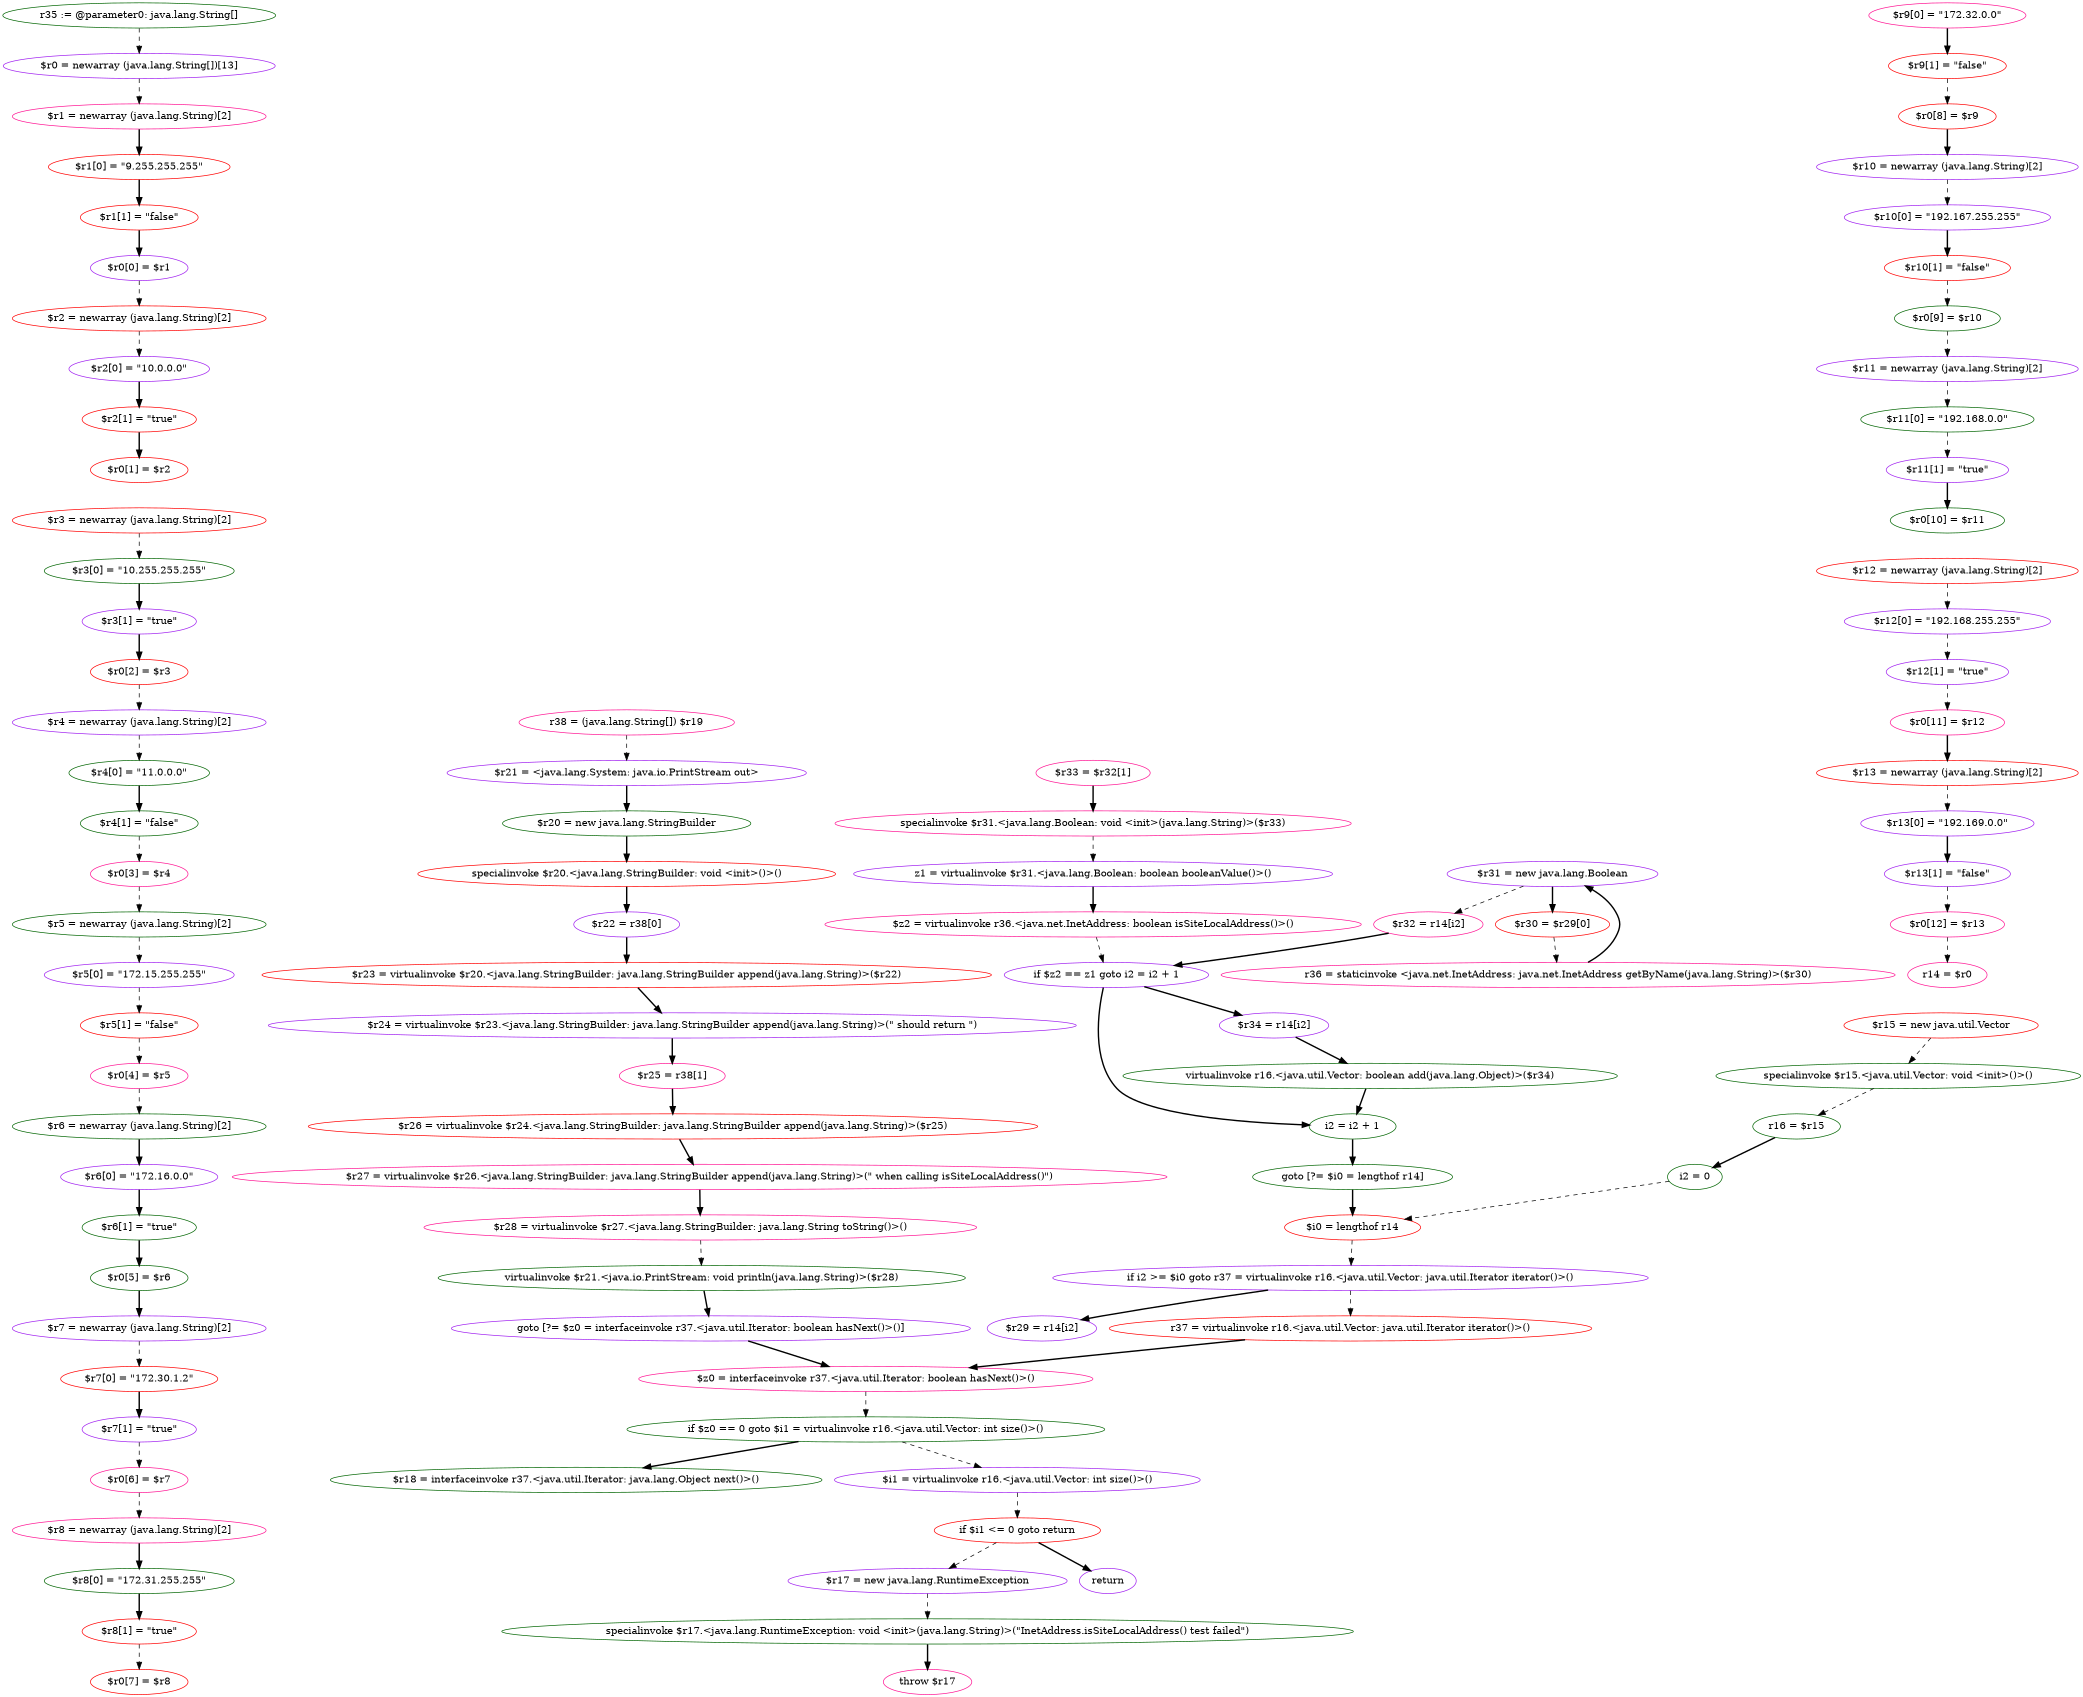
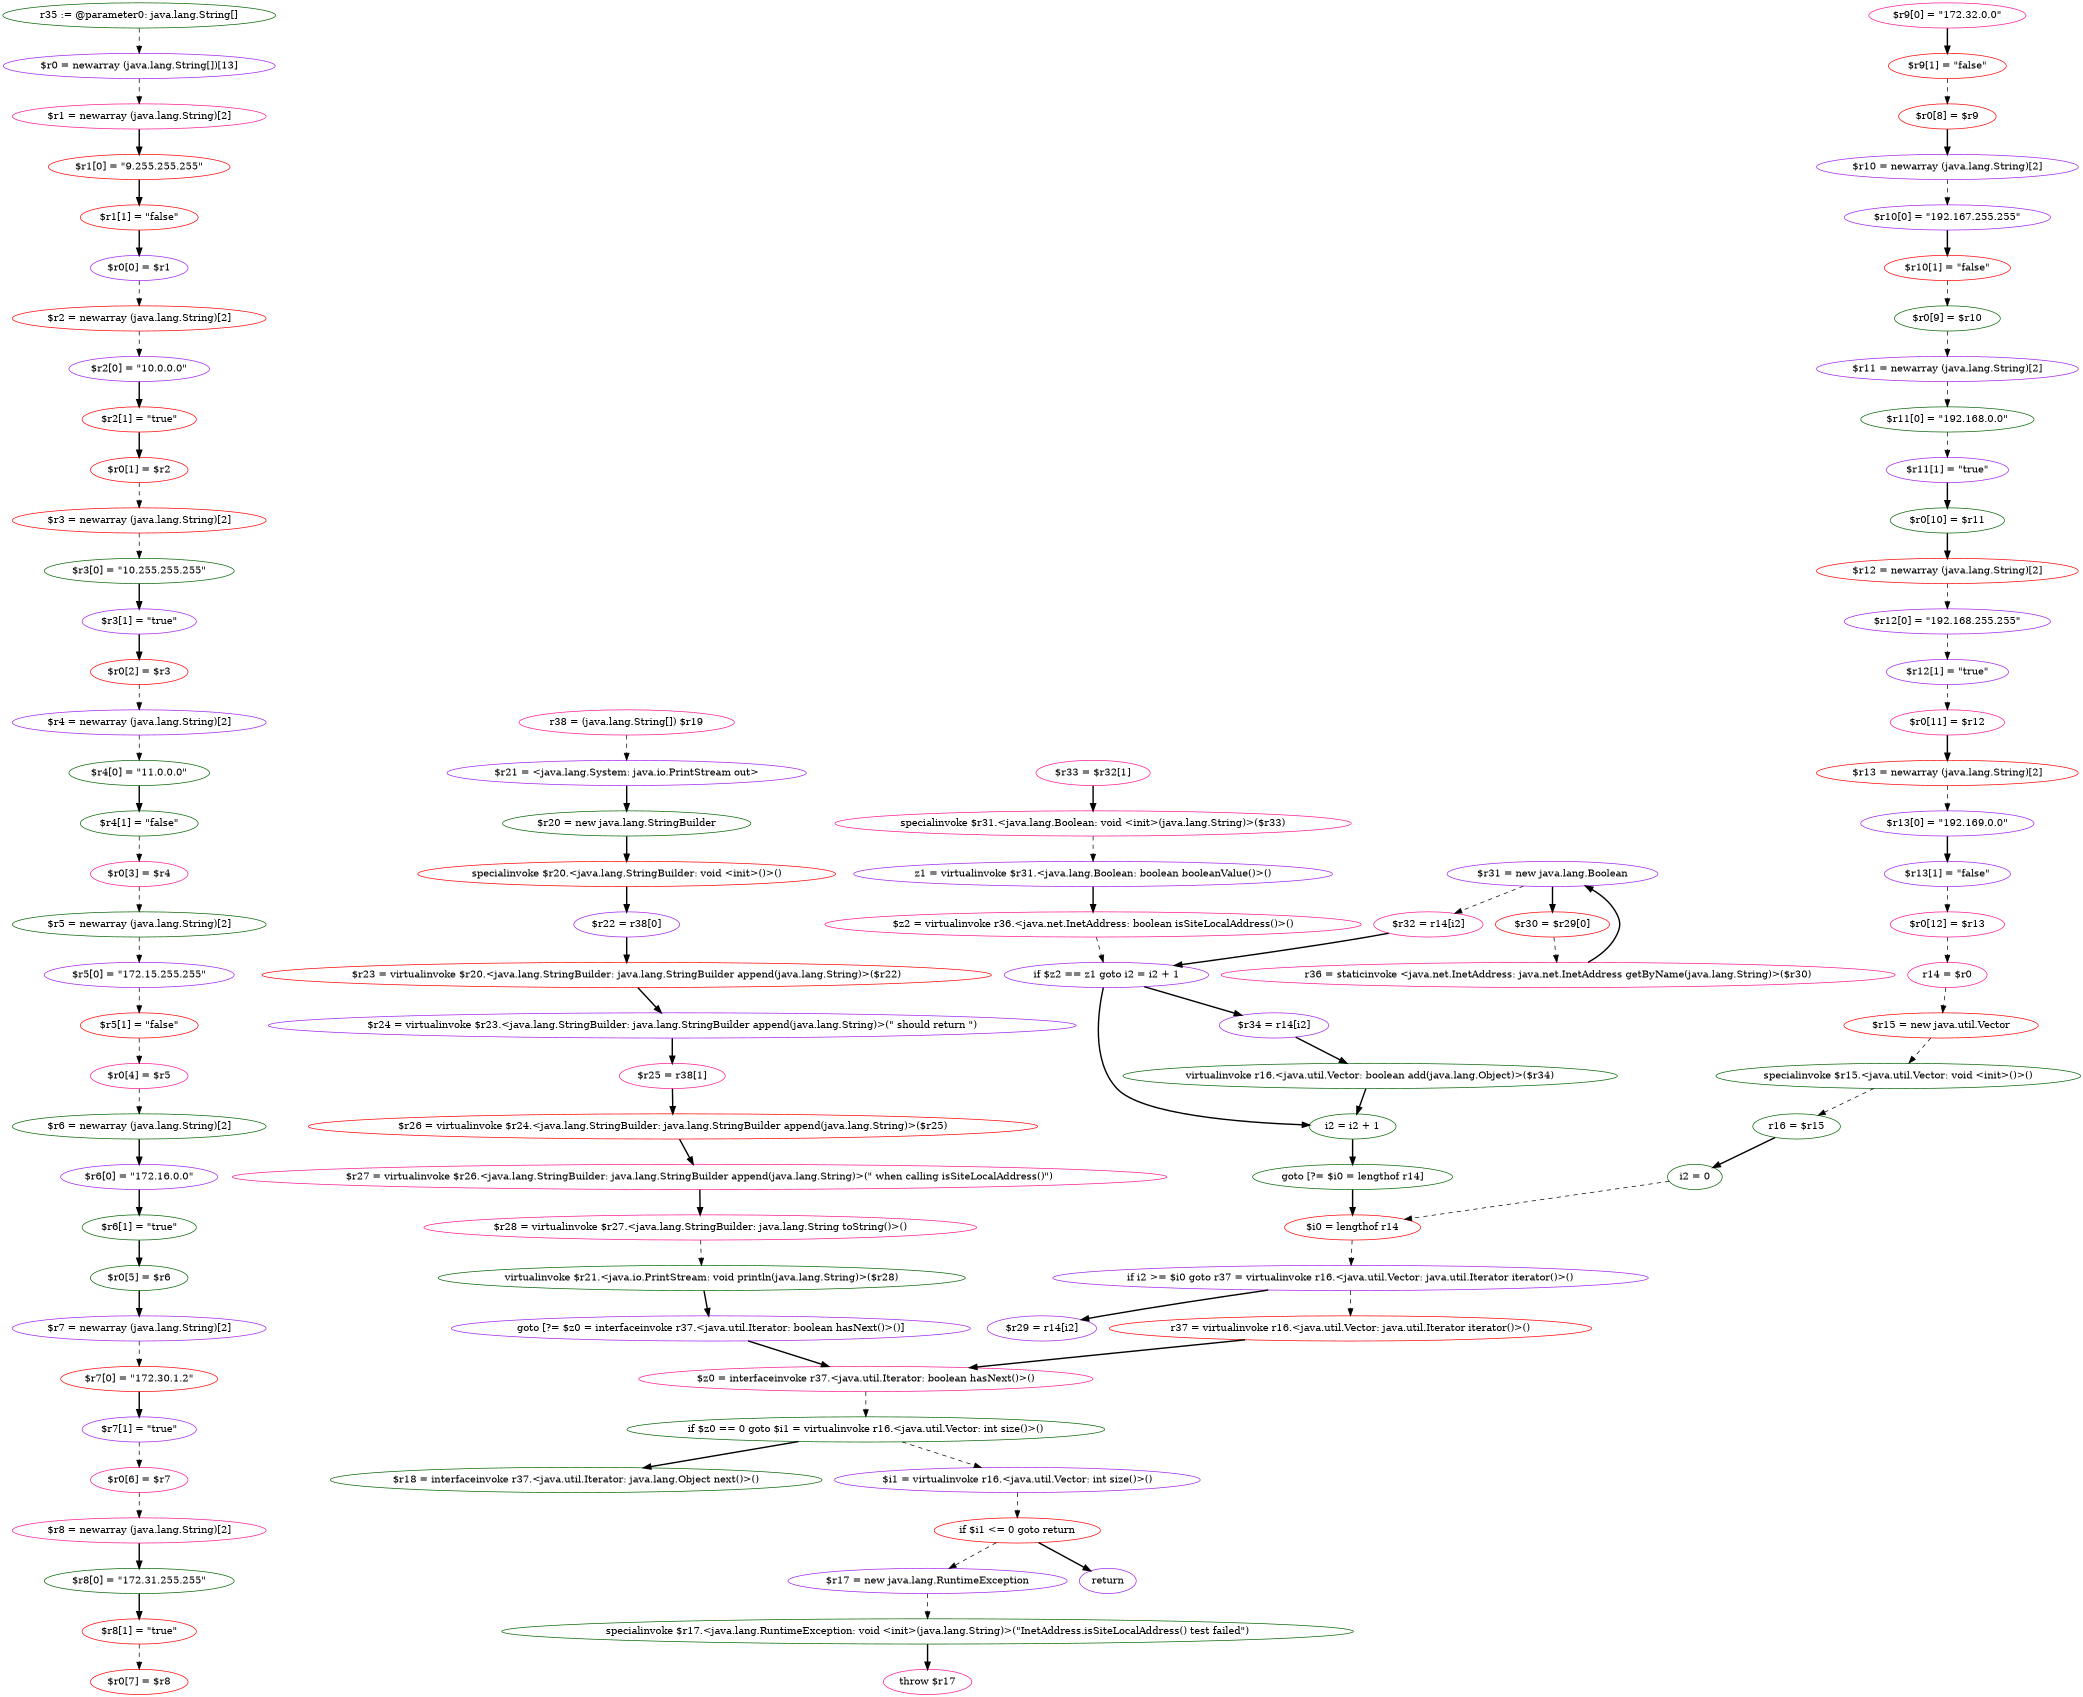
edge "$r0[1] = $r2" -> "$r3 = newarray (java.lang.String)[2]": added
edge "$r0[10] = $r11" -> "$r12 = newarray (java.lang.String)[2]": added
edge "r14 = $r0" -> "$r15 = new java.util.Vector": added
